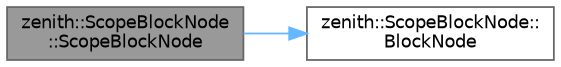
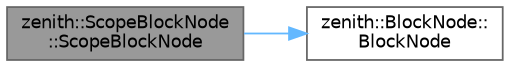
node "zenith::ScopeBlockNode:: BlockNode": label "zenith::ScopeBlockNode:: BlockNode" -> "zenith::BlockNode:: BlockNode"
